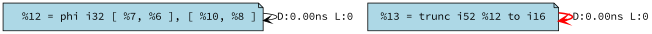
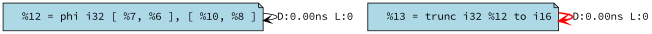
node "%13 = trunc i52 %12 to i16": label "%13 = trunc i52 %12 to i16" -> "%13 = trunc i32 %12 to i16"
